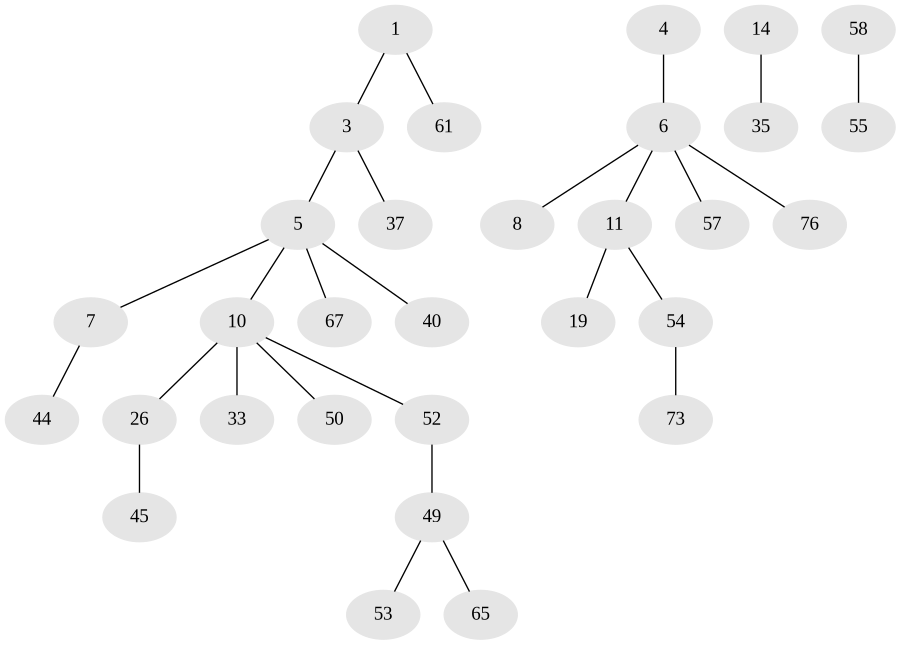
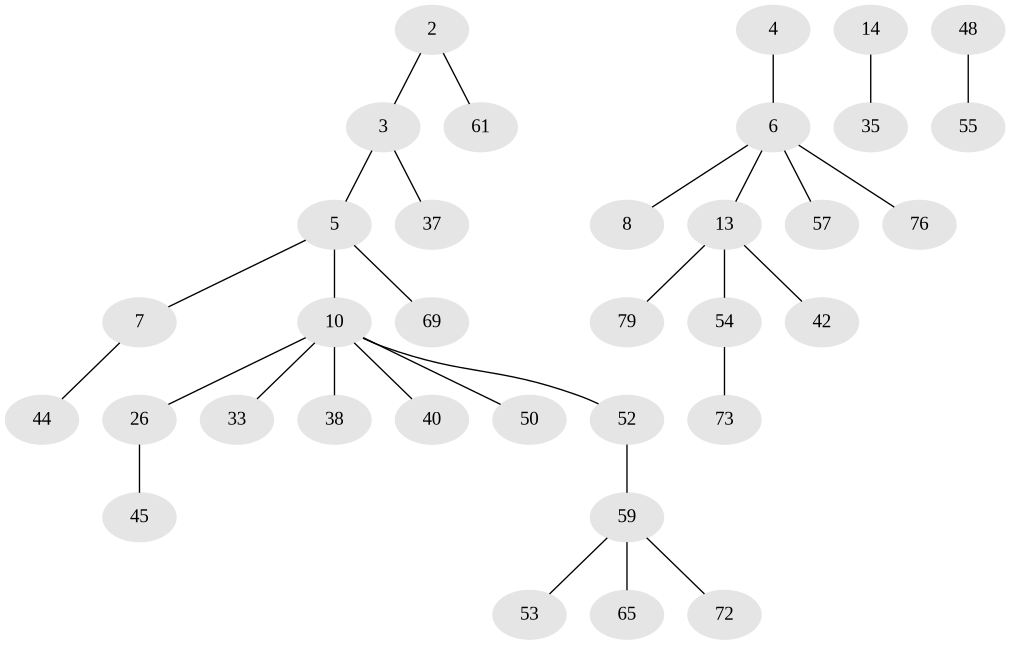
node "1": label "1" -> "2"
node "58": label "58" -> "48"
node "11": label "11" -> "13"
edge "5" -- "40": now "10" -- "40"
node "67": label "67" -> "69"
node "19": label "19" -> "79"
node "42": added
node "38": added
node "49": label "49" -> "59"
node "72": added
